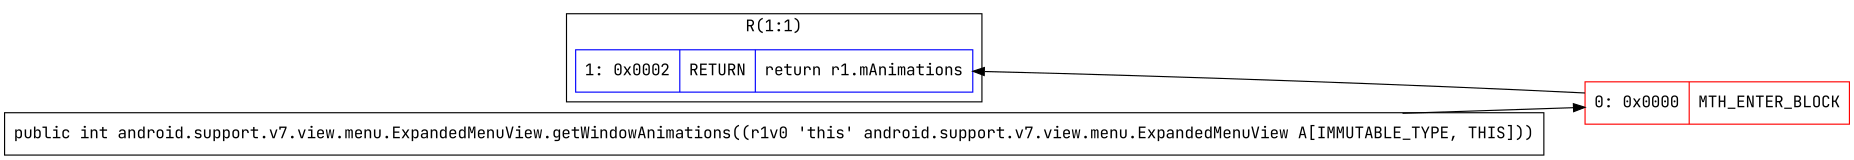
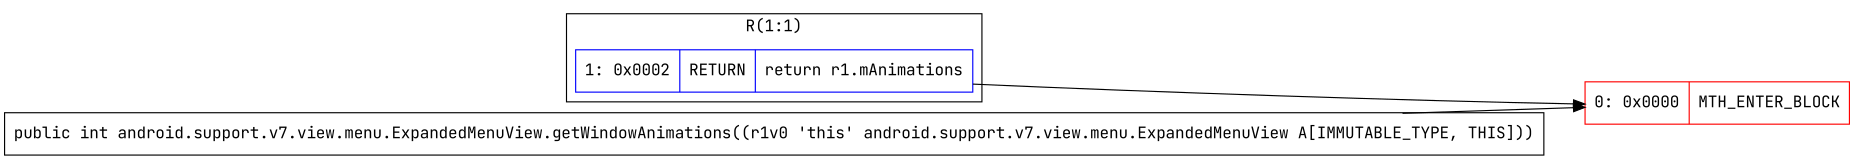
edge "0: 0x0000" -> "1: 0x0002": reversed
